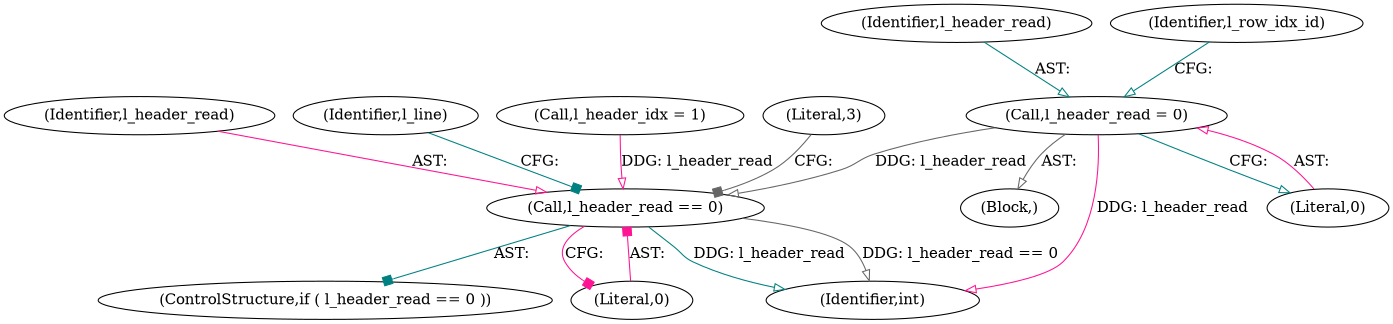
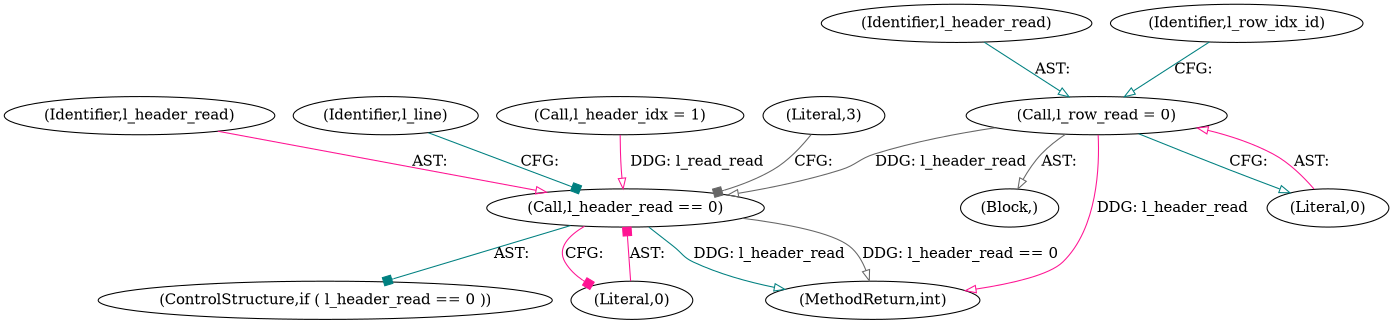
node "(Call,l_header_read = 0)": label "(Call,l_header_read = 0)" -> "(Call,l_row_read = 0)"
edge "(Call,l_header_idx = 1)" -> "(Call,l_header_read == 0)": label "DDG: l_header_read" -> "DDG: l_read_read"
node "(Identifier,int)": label "(Identifier,int)" -> "(MethodReturn,int)"
